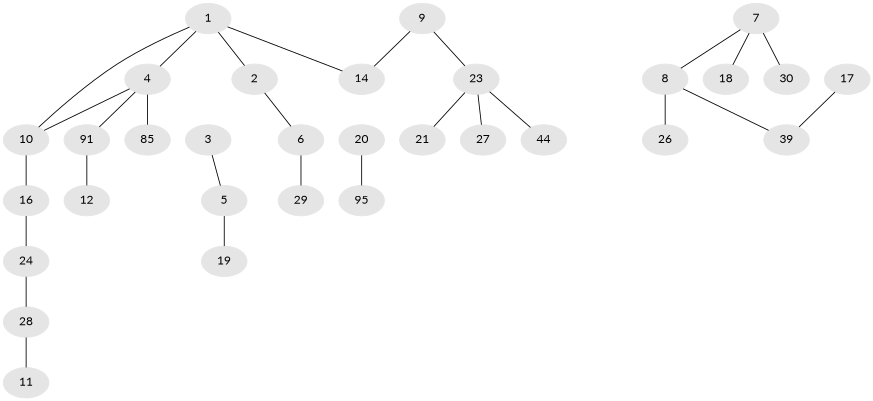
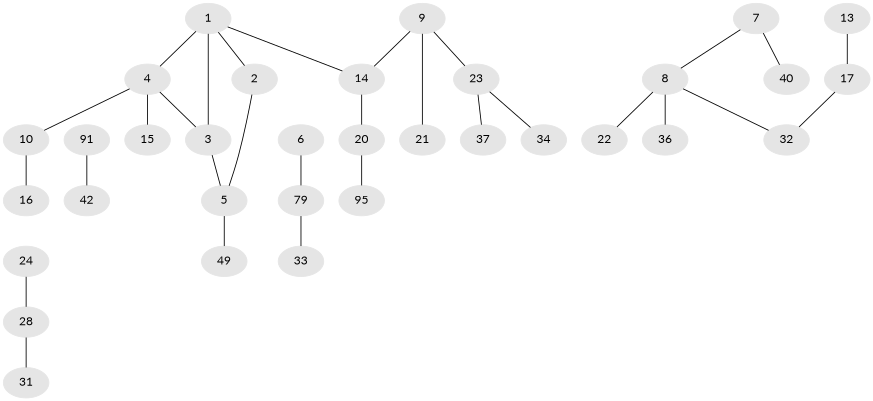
node "13": added
edge "1" -- "10": now "1" -- "3"
node "18": removed
node "30": label "30" -> "40"
edge "4" -- "91": now "4" -- "3"
edge "2" -- "6": now "2" -- "5"
edge "14" -- "20": added
edge "23" -- "21": now "9" -- "21"
node "85": label "85" -> "15"
node "27": label "27" -> "37"
node "44": label "44" -> "34"
node "22": added
node "26": label "26" -> "36"
node "39": label "39" -> "32"
node "12": label "12" -> "42"
node "29": label "29" -> "79"
edge "16" -- "24": removed
node "19": label "19" -> "49"
node "33": added
node "11": label "11" -> "31"
